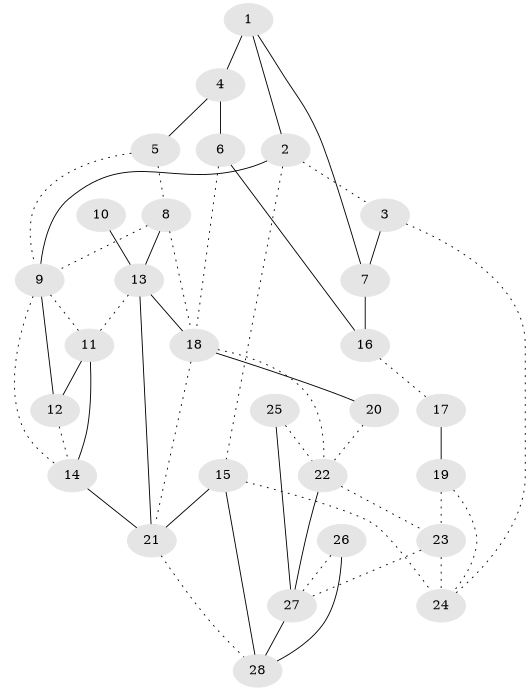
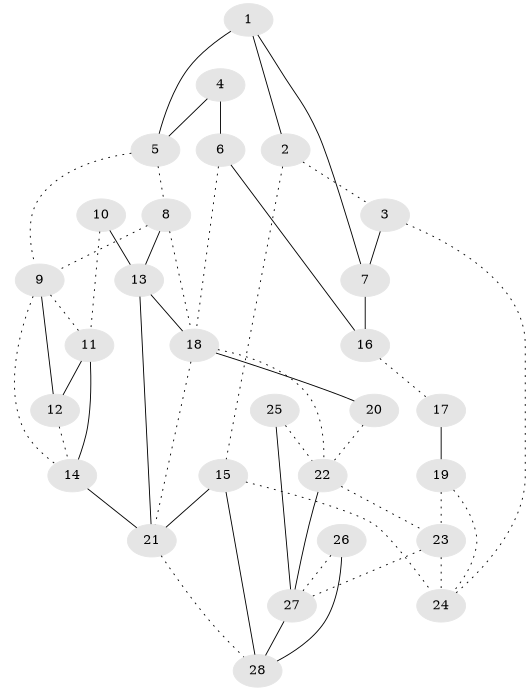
edge "1" -- "4": now "1" -- "5"
edge "2" -- "9": removed
edge "13" -- "11": now "10" -- "11"
